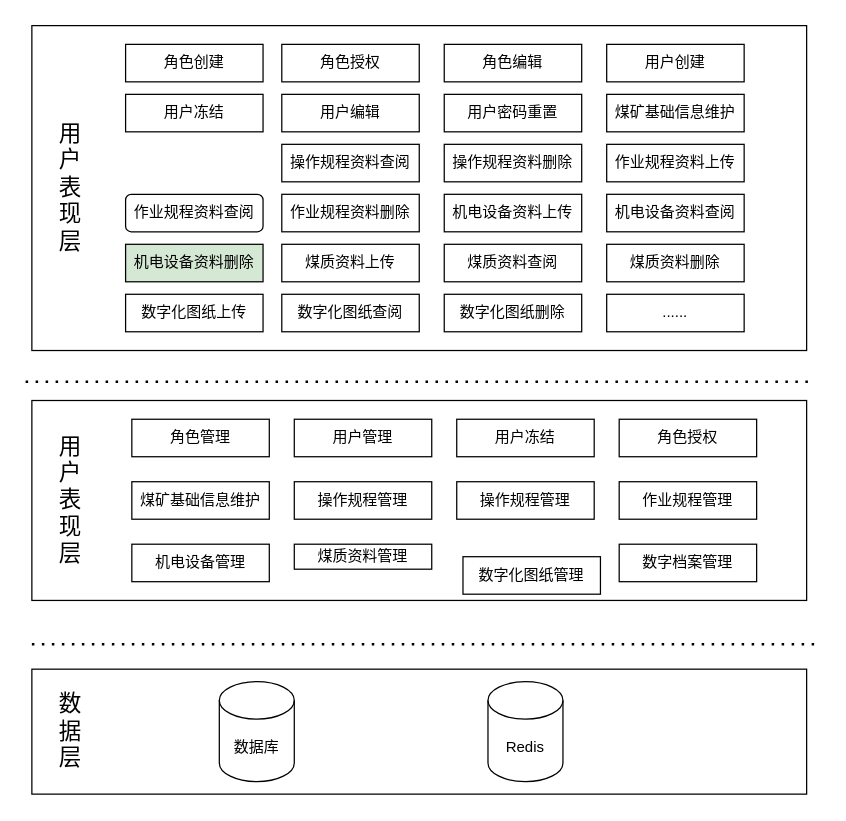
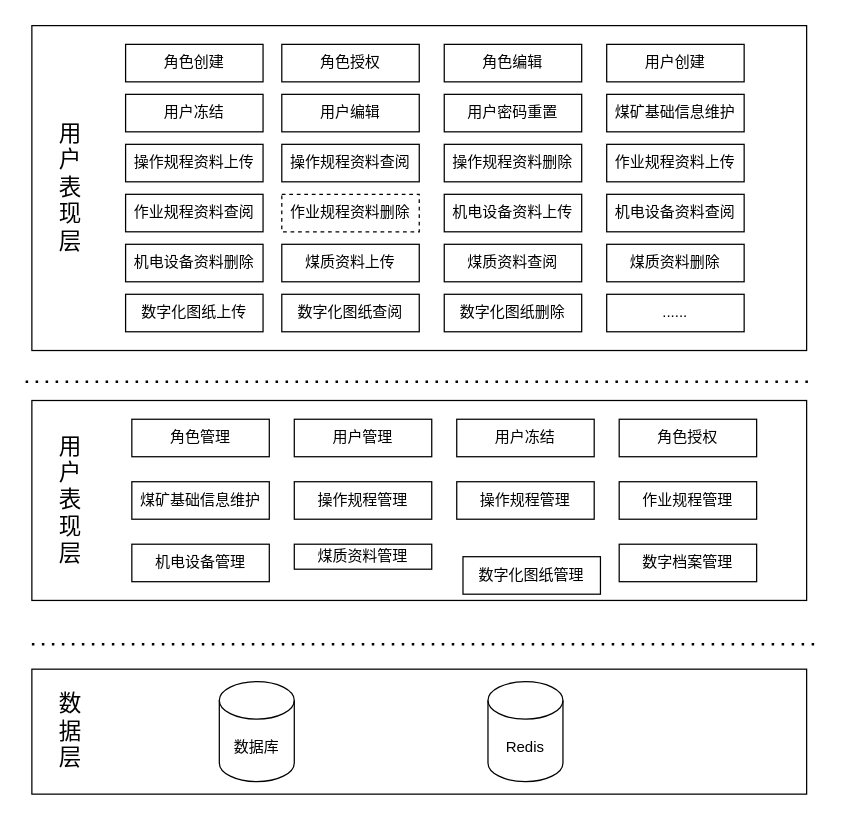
node "操作规程资料上传": added
node "作业规程资料查阅": shape rounded rectangle -> rectangle
node "作业规程资料删除": style solid -> dashed
node "机电设备资料删除": fillcolor #d5e8d4 -> #ffffff
